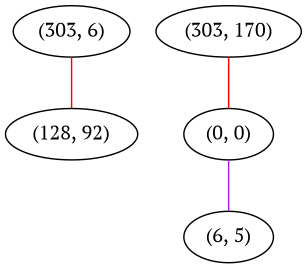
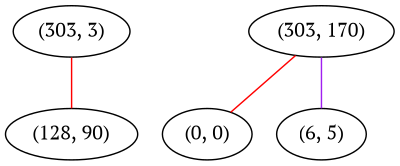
node "(303, 6)": label "(303, 6)" -> "(303, 3)"
node "(128, 92)": label "(128, 92)" -> "(128, 90)"
edge "(0, 0)" -- "(6, 5)": now "(303, 170)" -- "(6, 5)"
